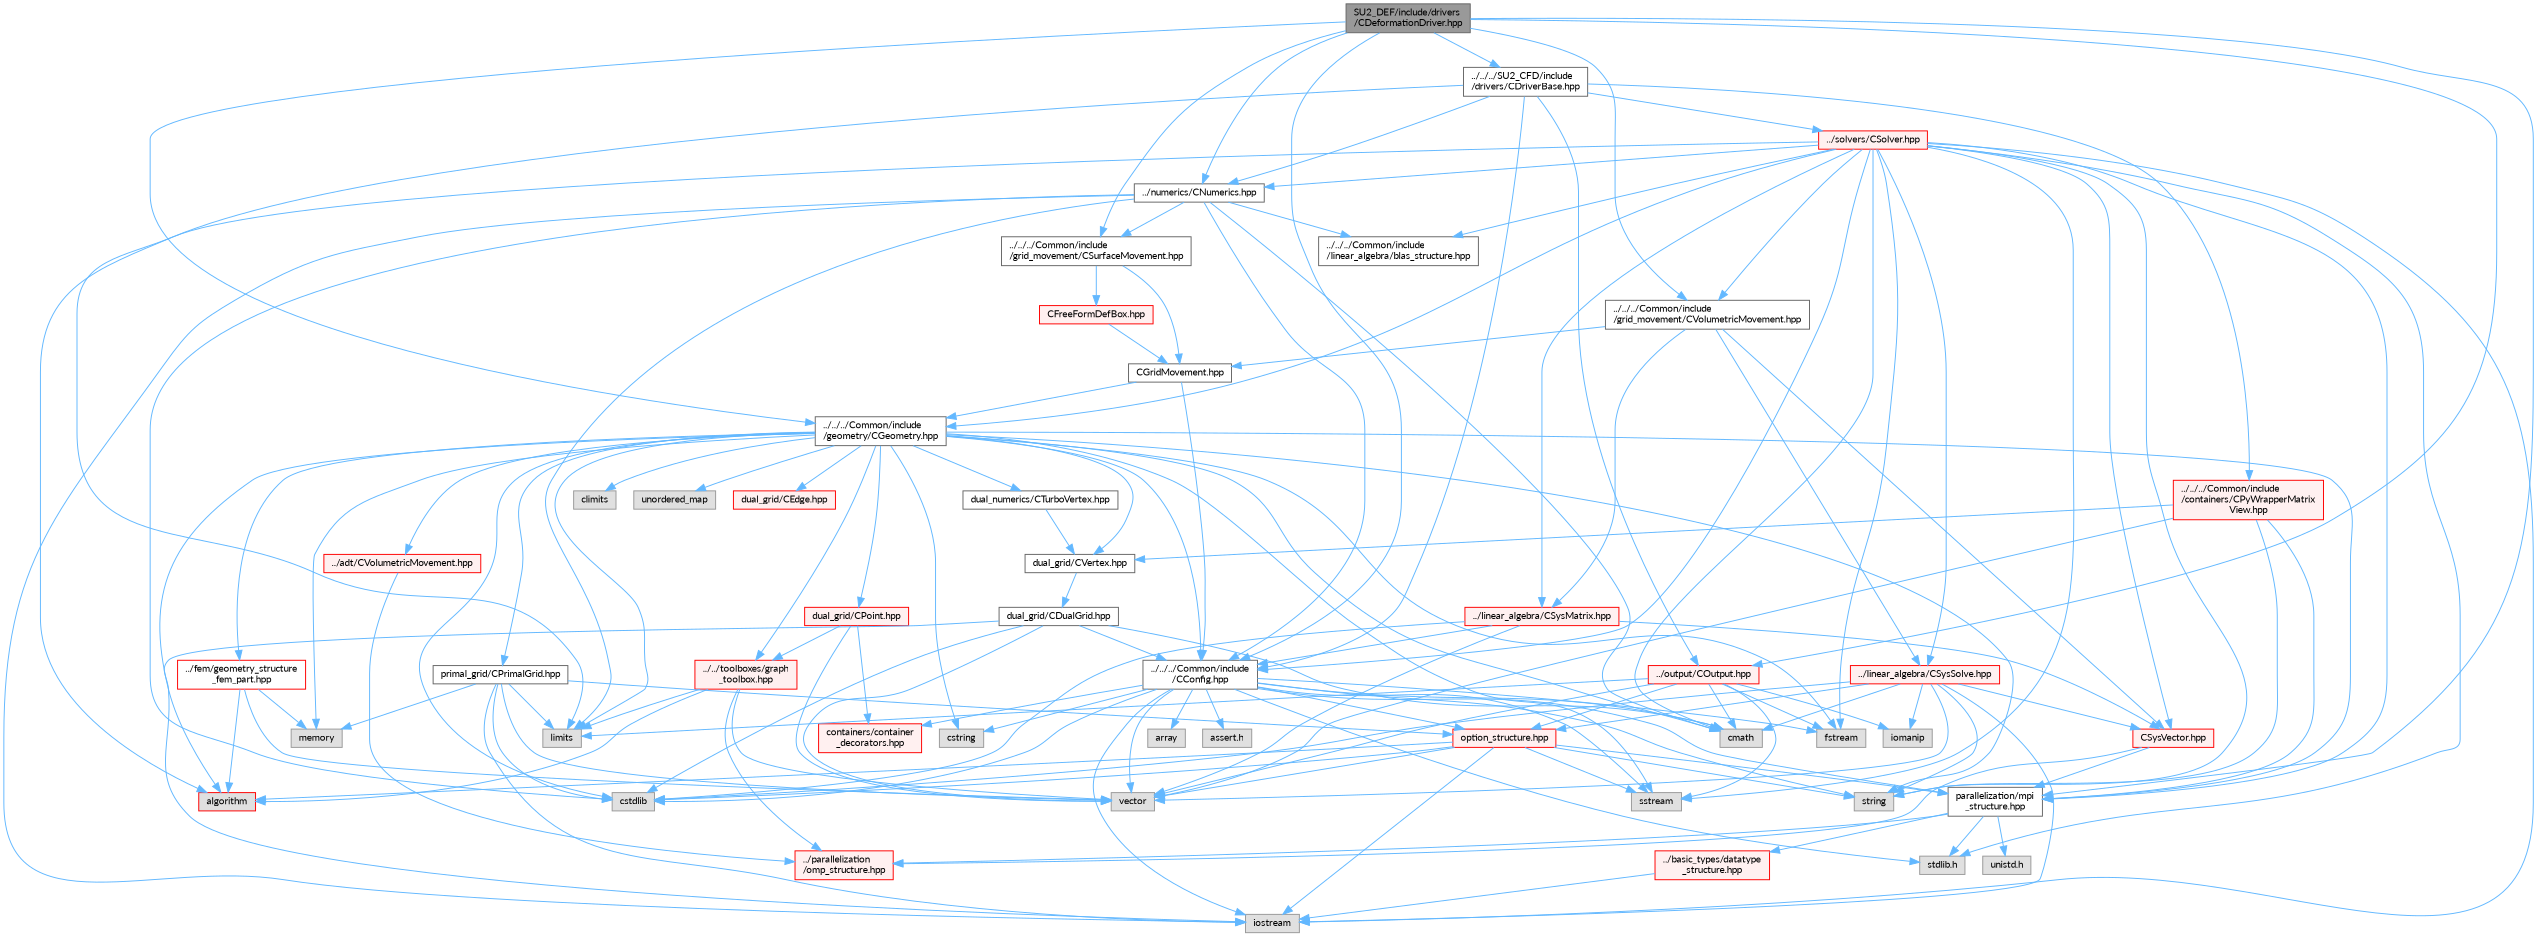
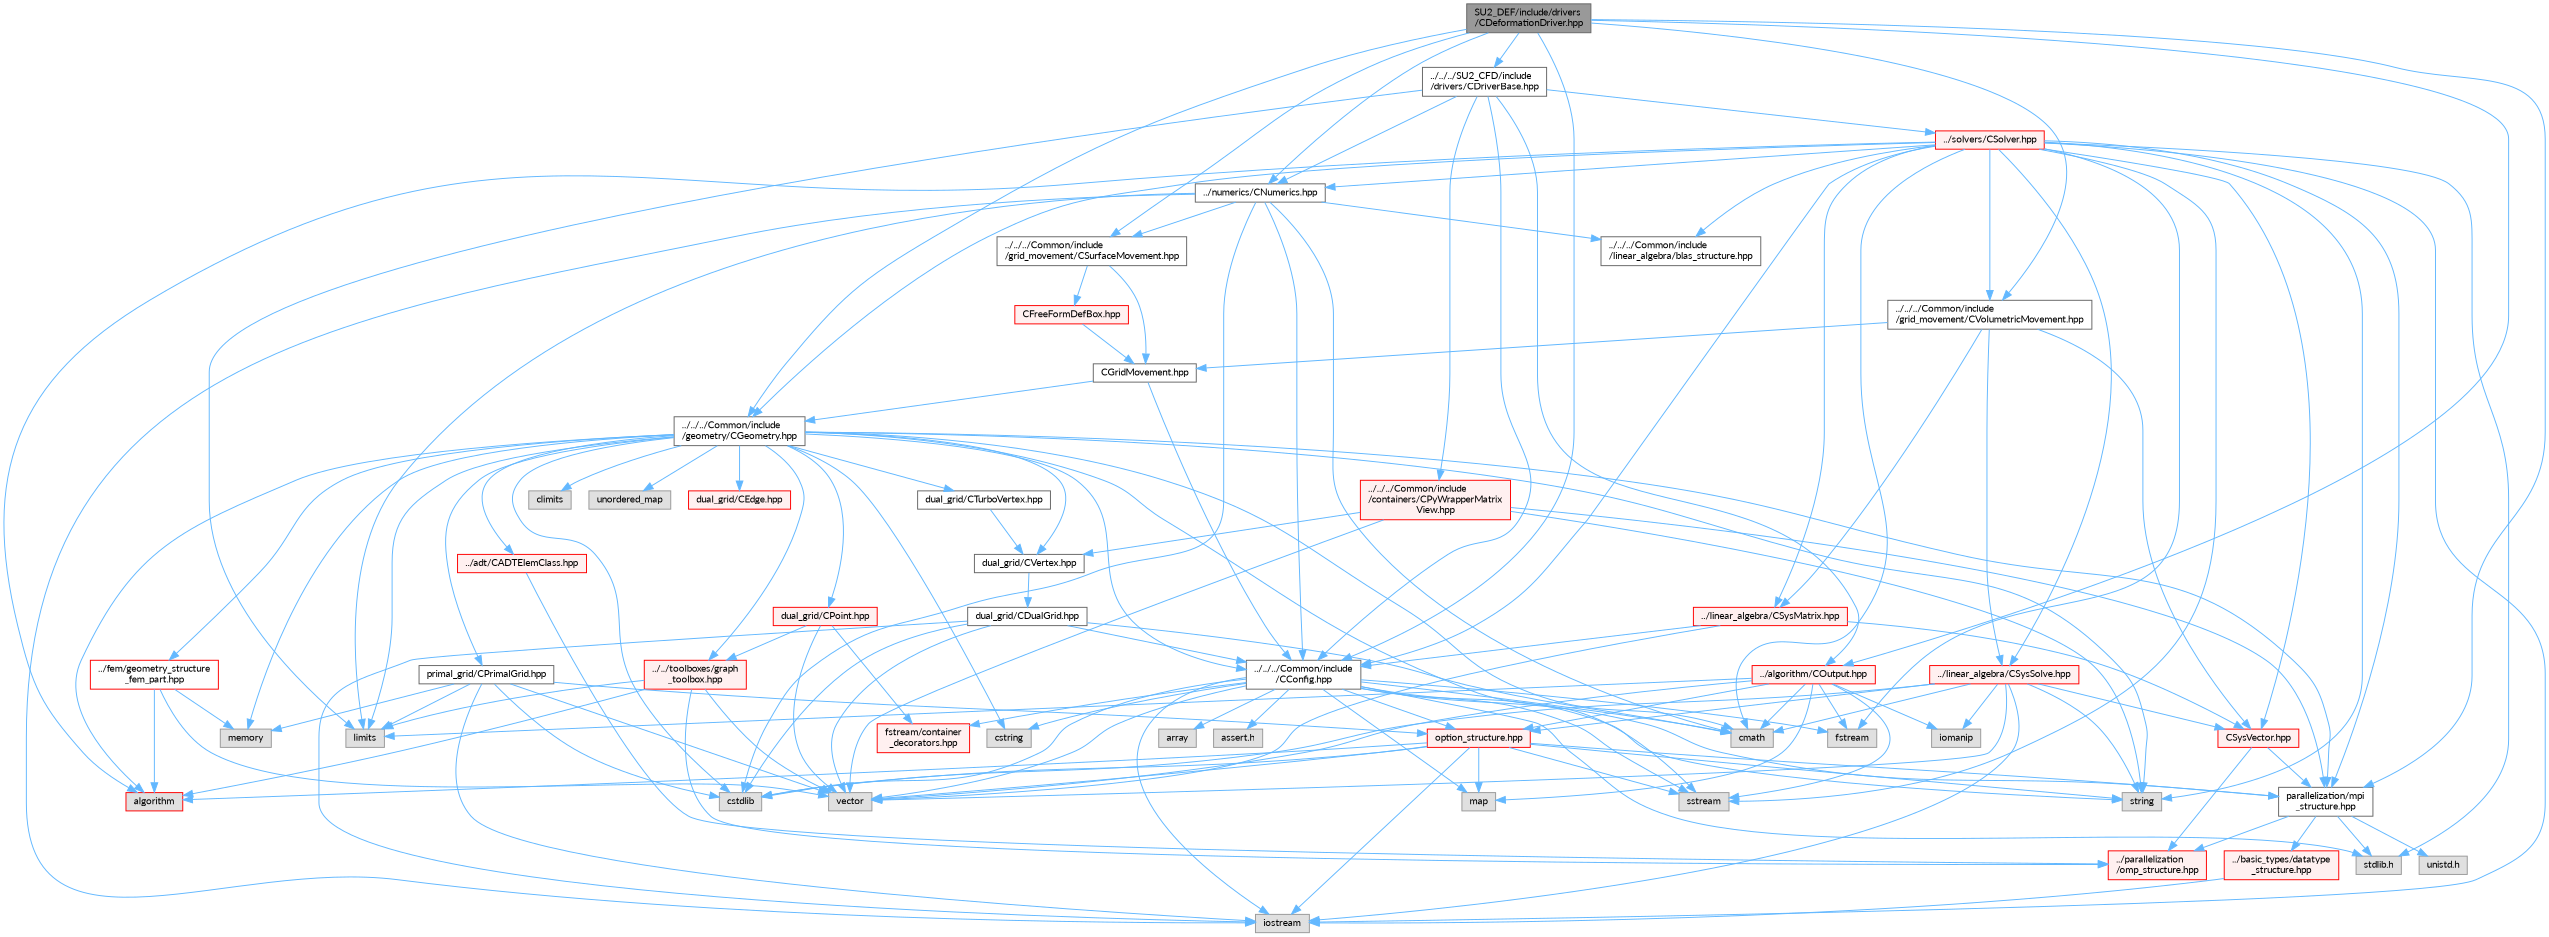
node "dual_numerics/CTurboVertex.hpp": label "dual_numerics/CTurboVertex.hpp" -> "dual_grid/CTurboVertex.hpp"
node "../adt/CVolumetricMovement.hpp": label "../adt/CVolumetricMovement.hpp" -> "../adt/CADTElemClass.hpp"
edge "../../../Common/include /geometry/CGeometry.hpp" -> "fstream": removed
node "../output/COutput.hpp": label "../output/COutput.hpp" -> "../algorithm/COutput.hpp"
edge "../linear_algebra/CSysMatrix.hpp" -> "cstdlib": removed
node "containers/container _decorators.hpp": label "containers/container _decorators.hpp" -> "fstream/container _decorators.hpp"
node "map": added
